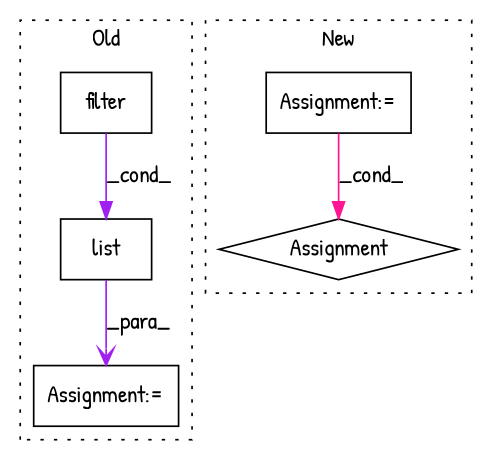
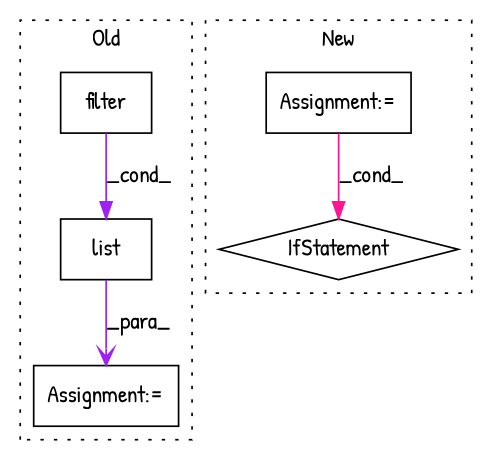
node "Assignment": label "Assignment" -> "IfStatement"
